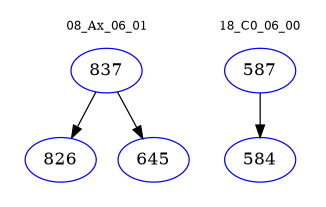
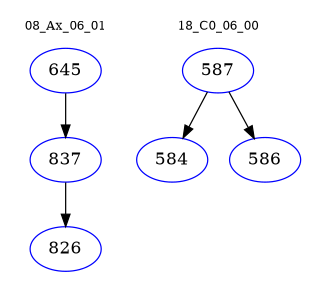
edge "837" -> "645": reversed
node "586": added
